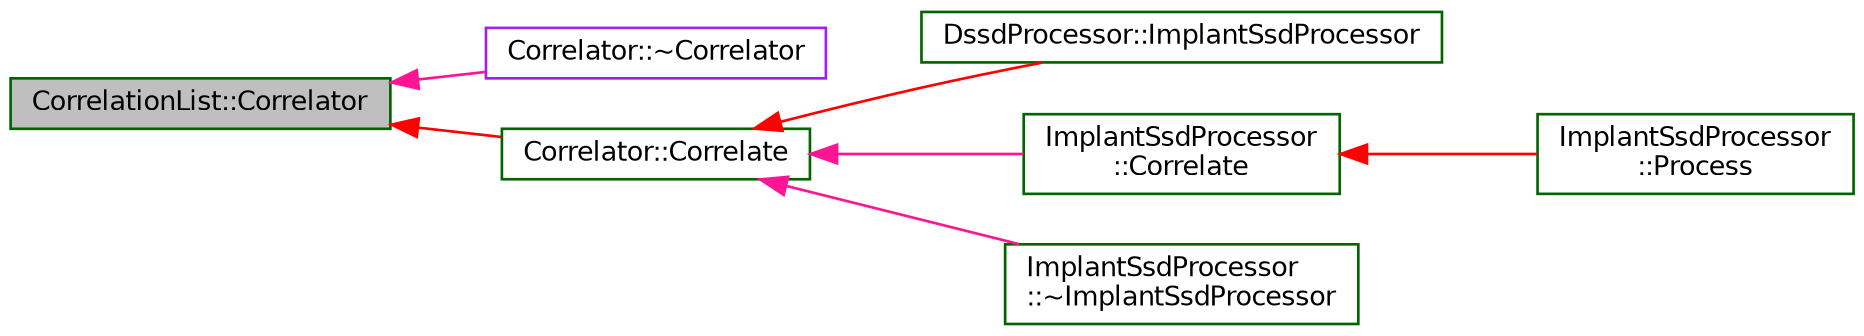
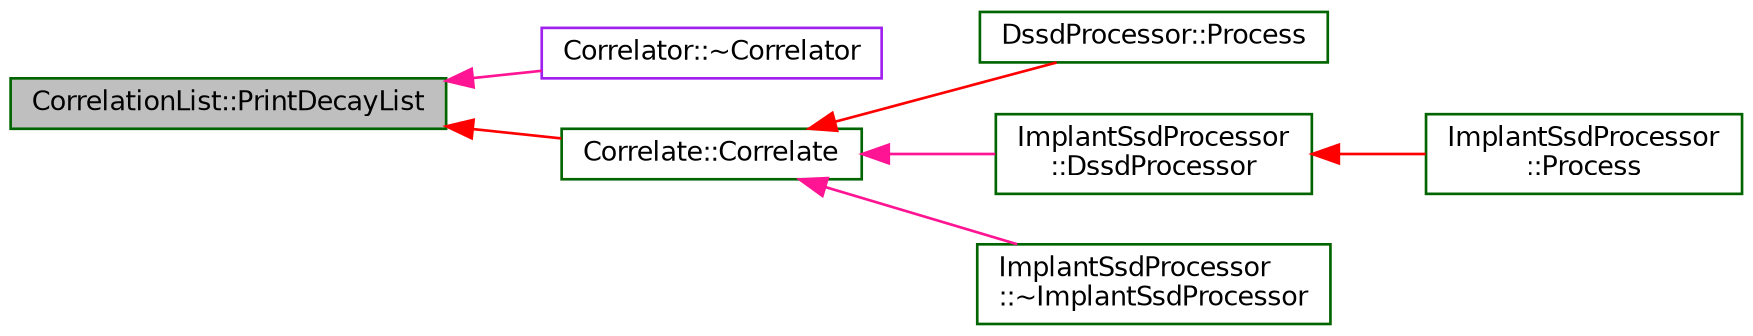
node "DssdProcessor::ImplantSsdProcessor": label "DssdProcessor::ImplantSsdProcessor" -> "DssdProcessor::Process"
node "CorrelationList::Correlator": label "CorrelationList::Correlator" -> "CorrelationList::PrintDecayList"
node "Correlator::Correlate": label "Correlator::Correlate" -> "Correlate::Correlate"
node "ImplantSsdProcessor ::Correlate": label "ImplantSsdProcessor ::Correlate" -> "ImplantSsdProcessor ::DssdProcessor"
